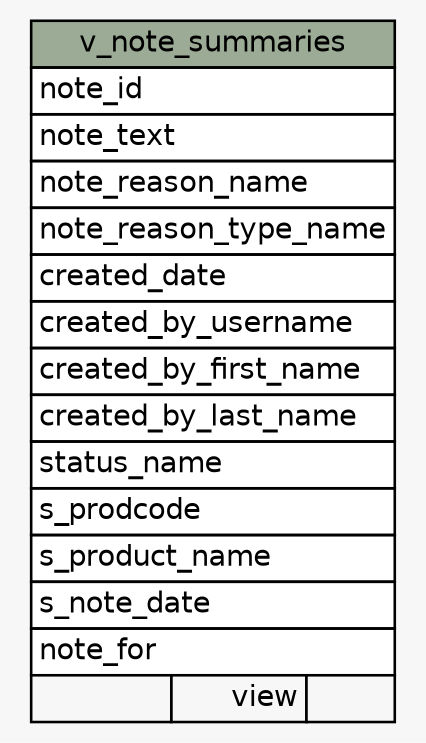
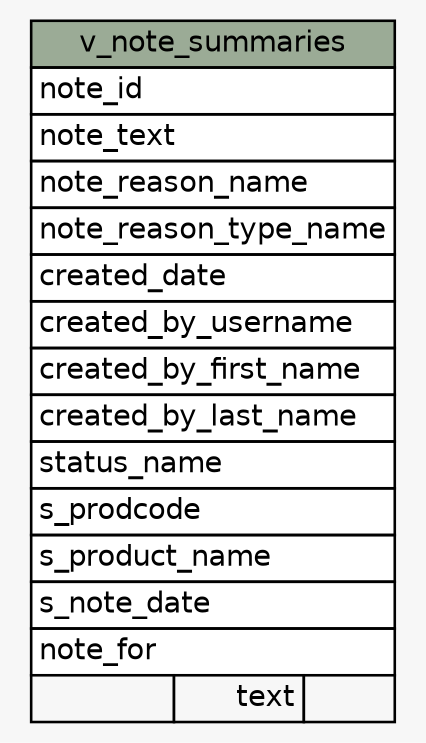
node "v_note_summaries": text "view" -> "text"
